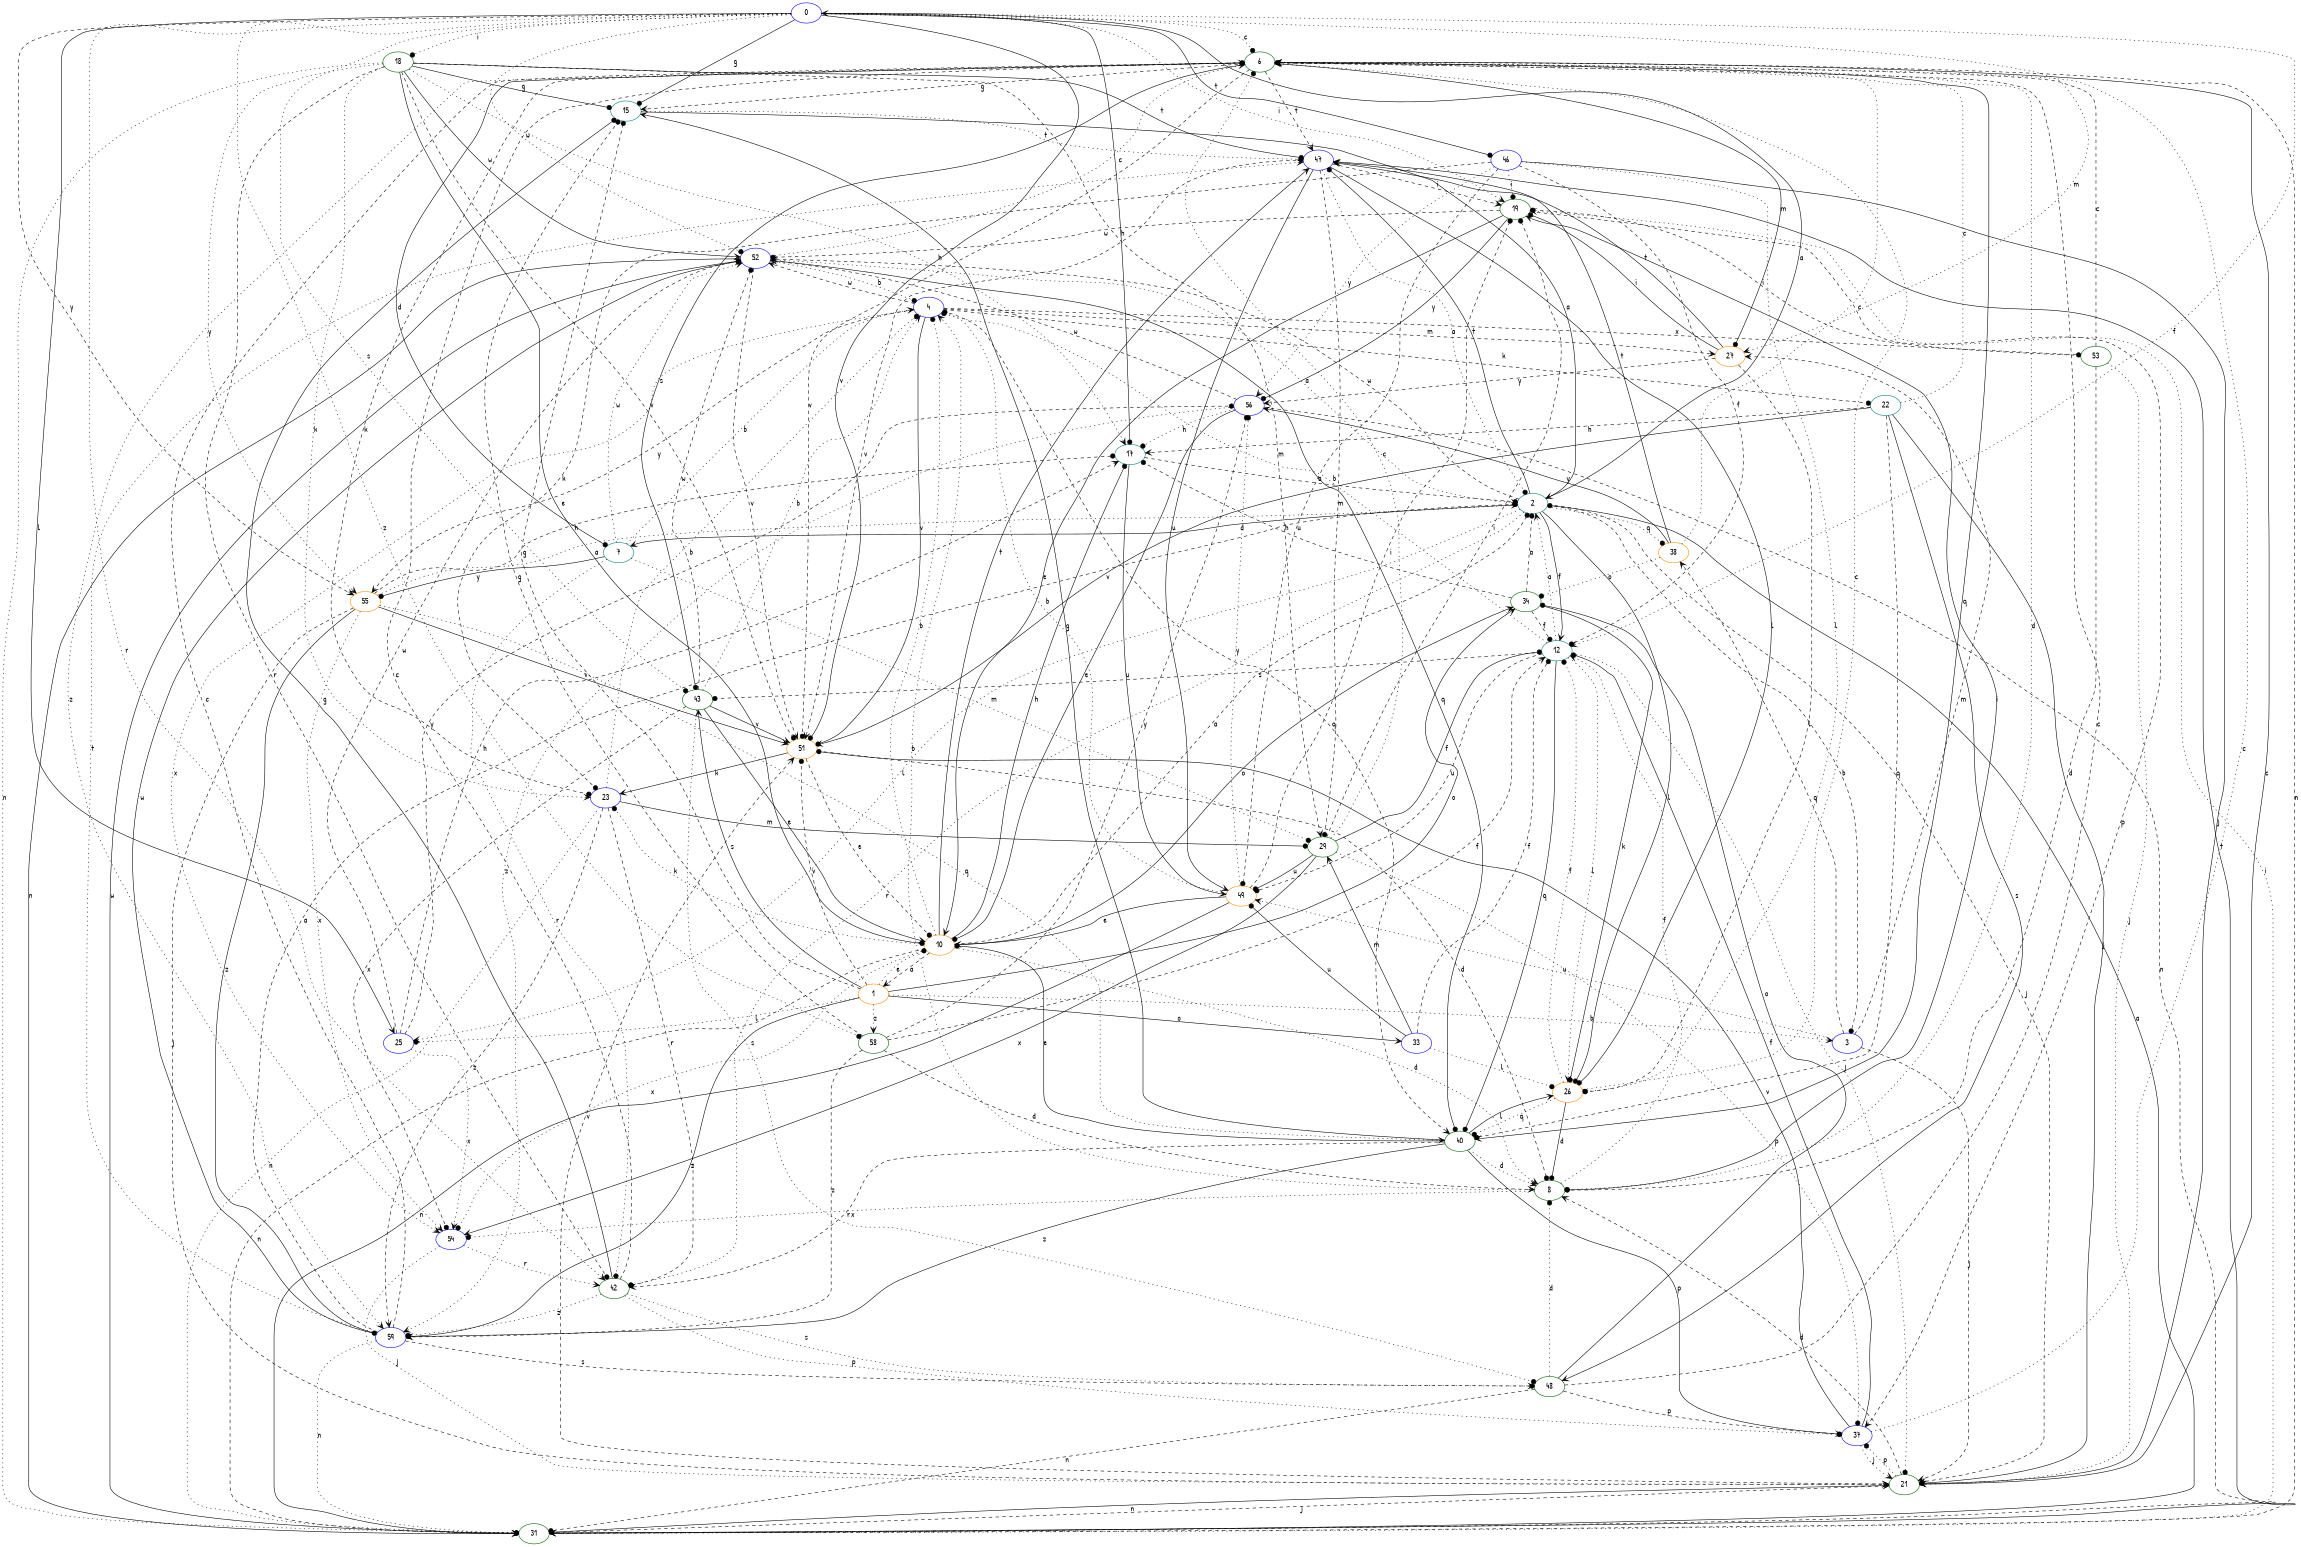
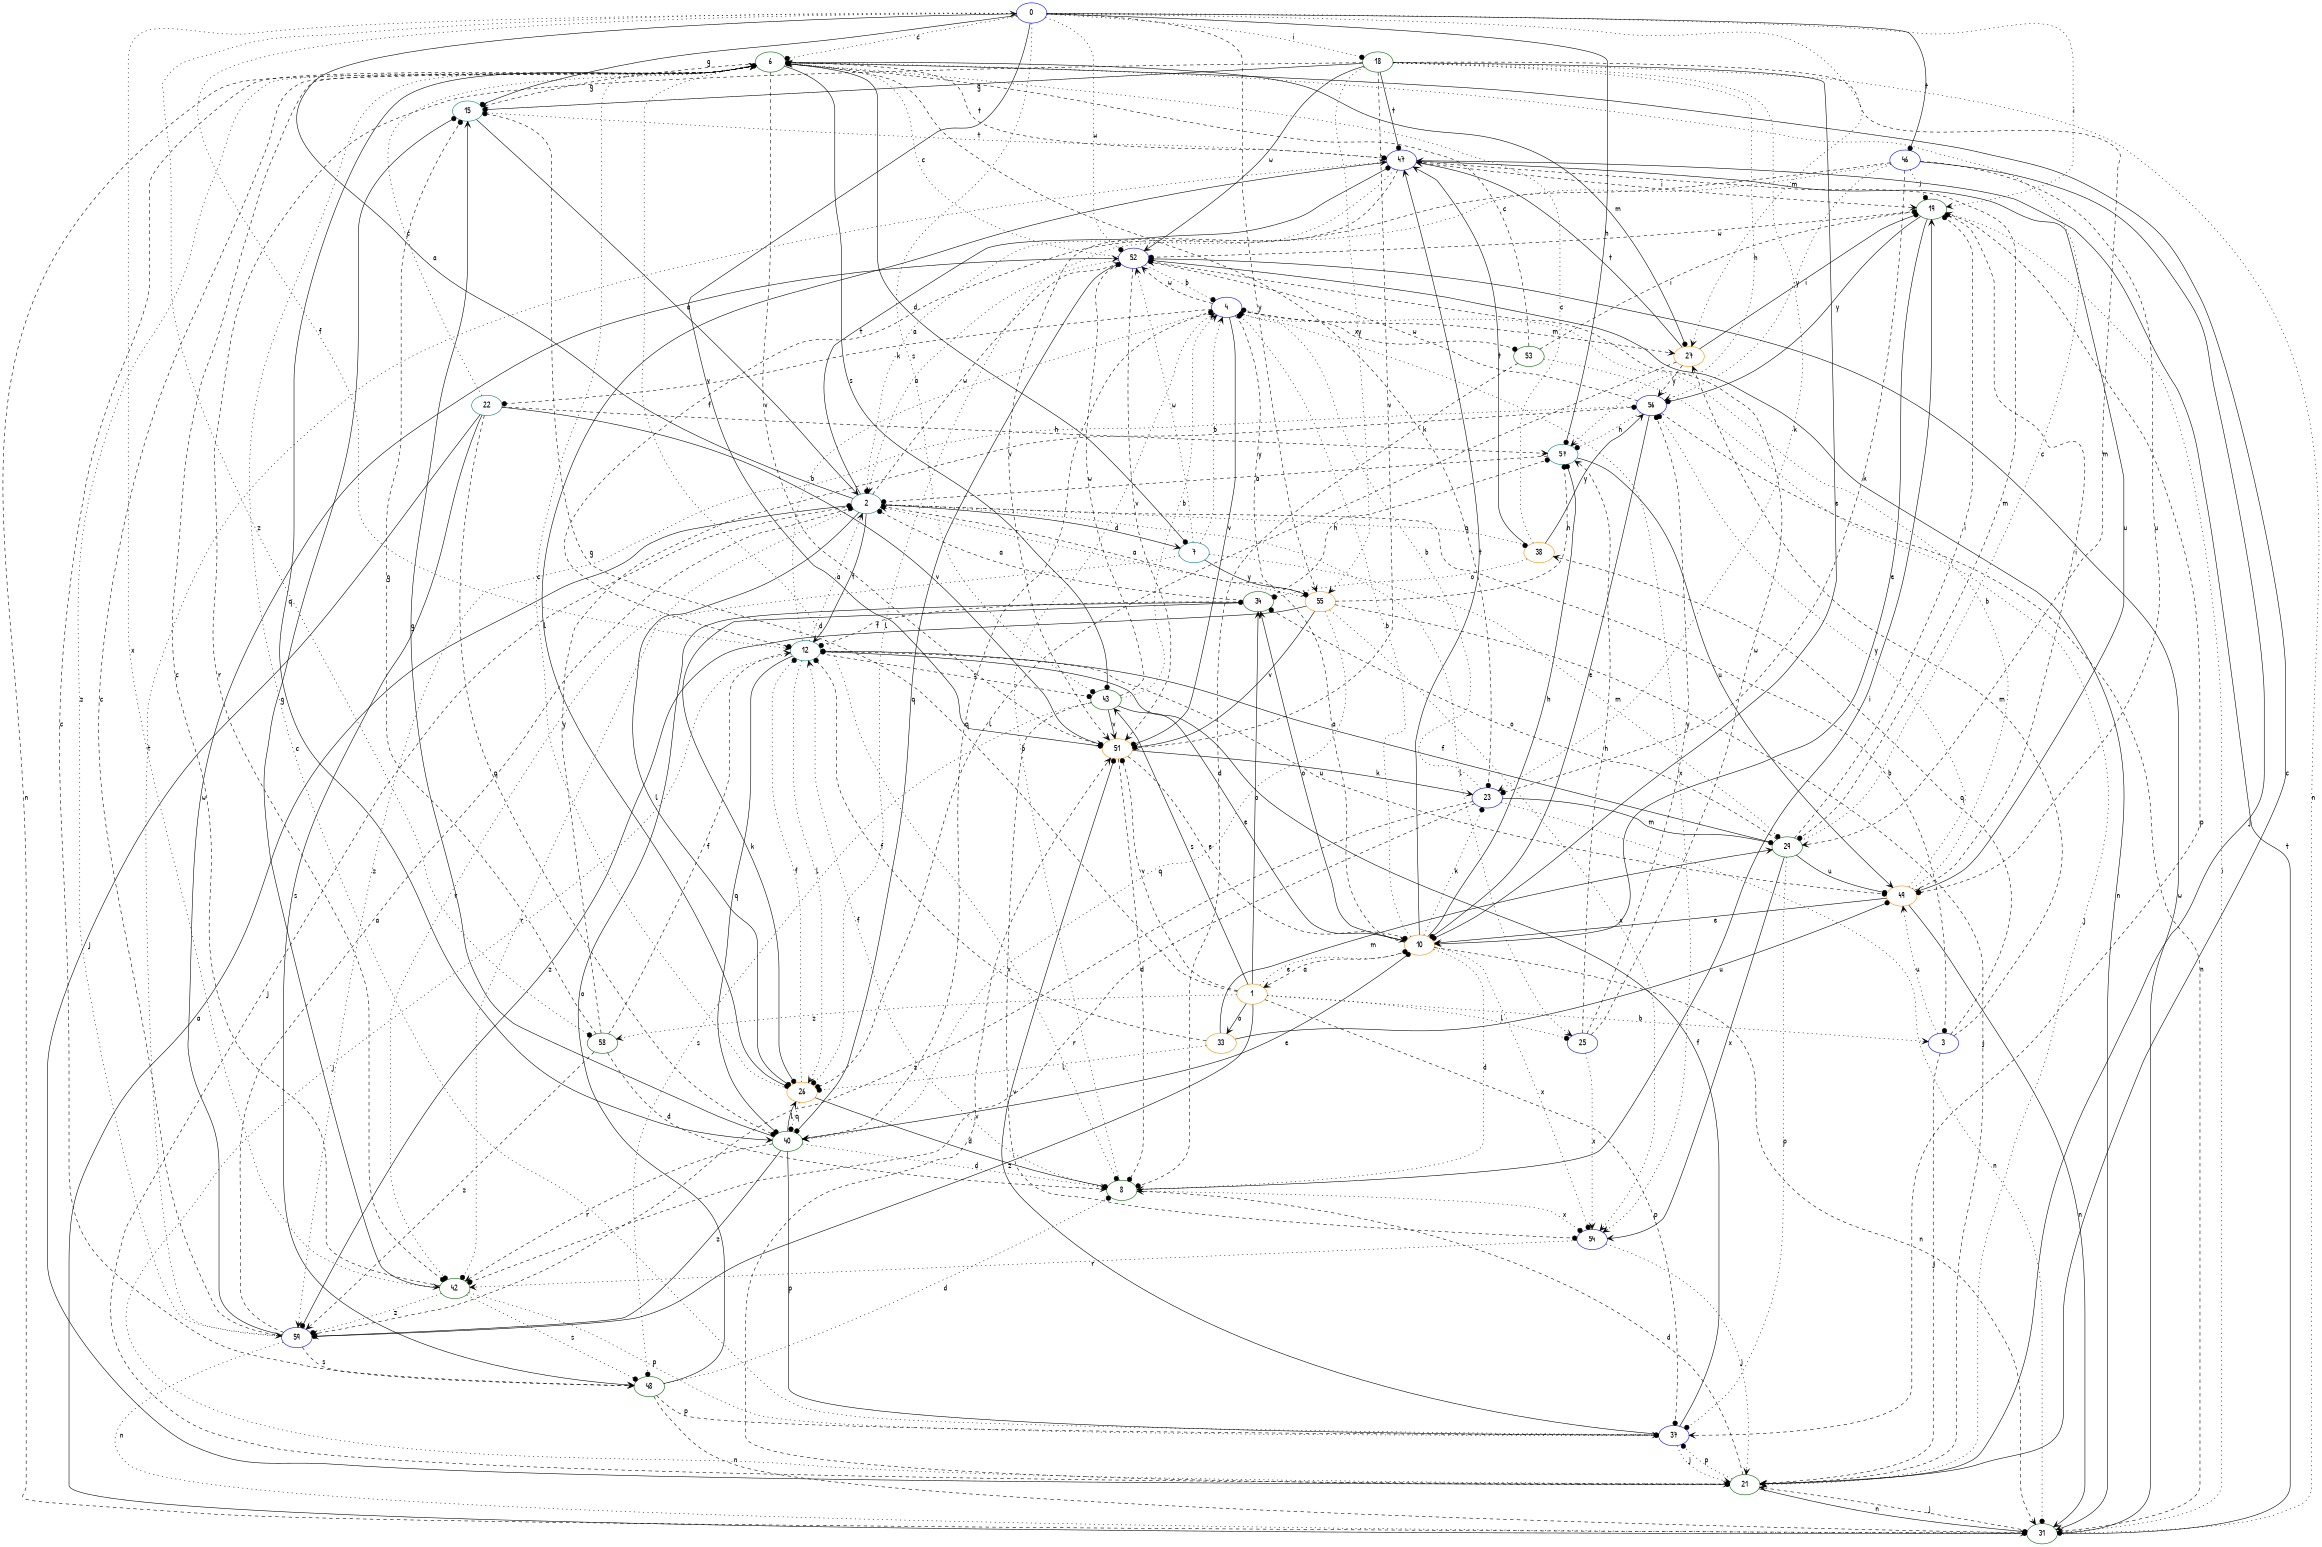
edge "0" -> "25": removed, label "l"
node "17": label "17" -> "57"
edge "0" -> "42": label "r" -> "x"
edge "29" -> "34": added, label "o"
node "33": color blue -> darkorange
edge "1" -> "37": added, label "p"
